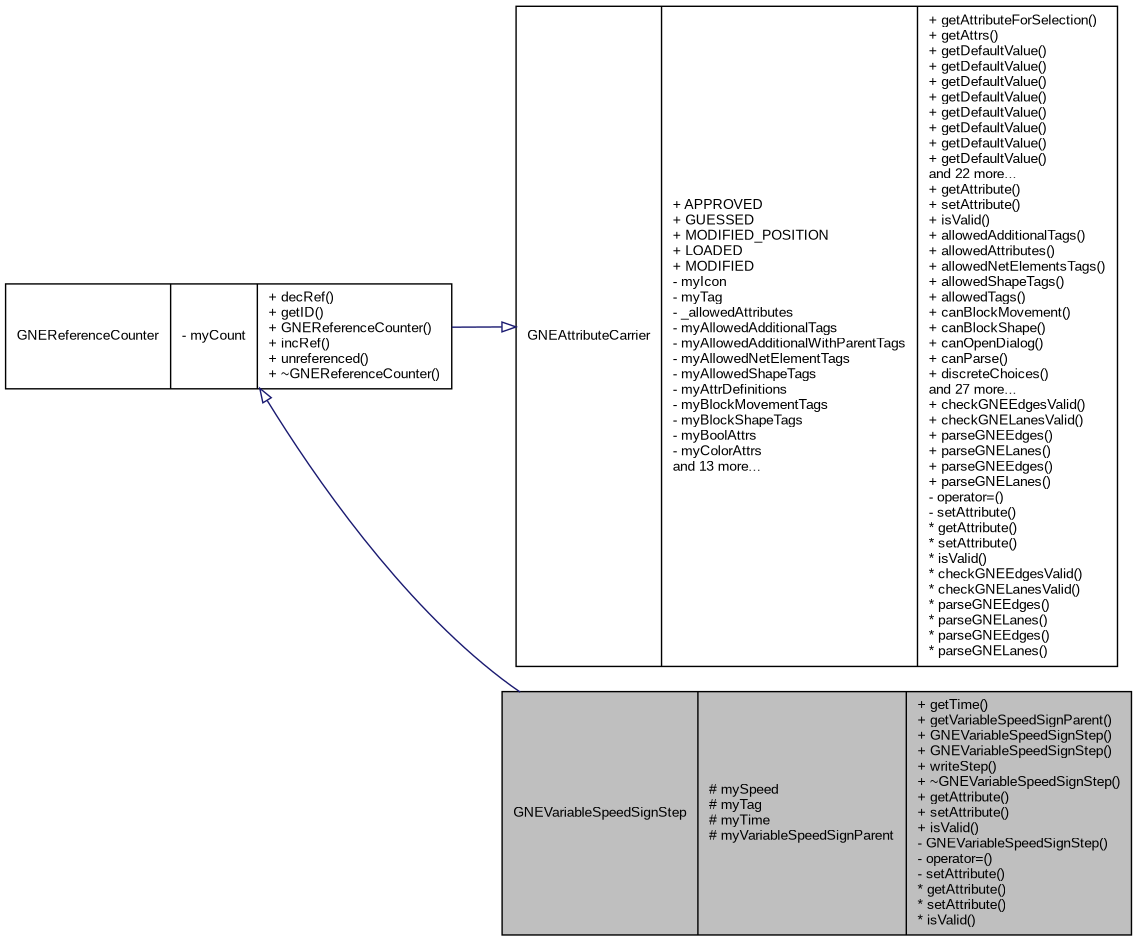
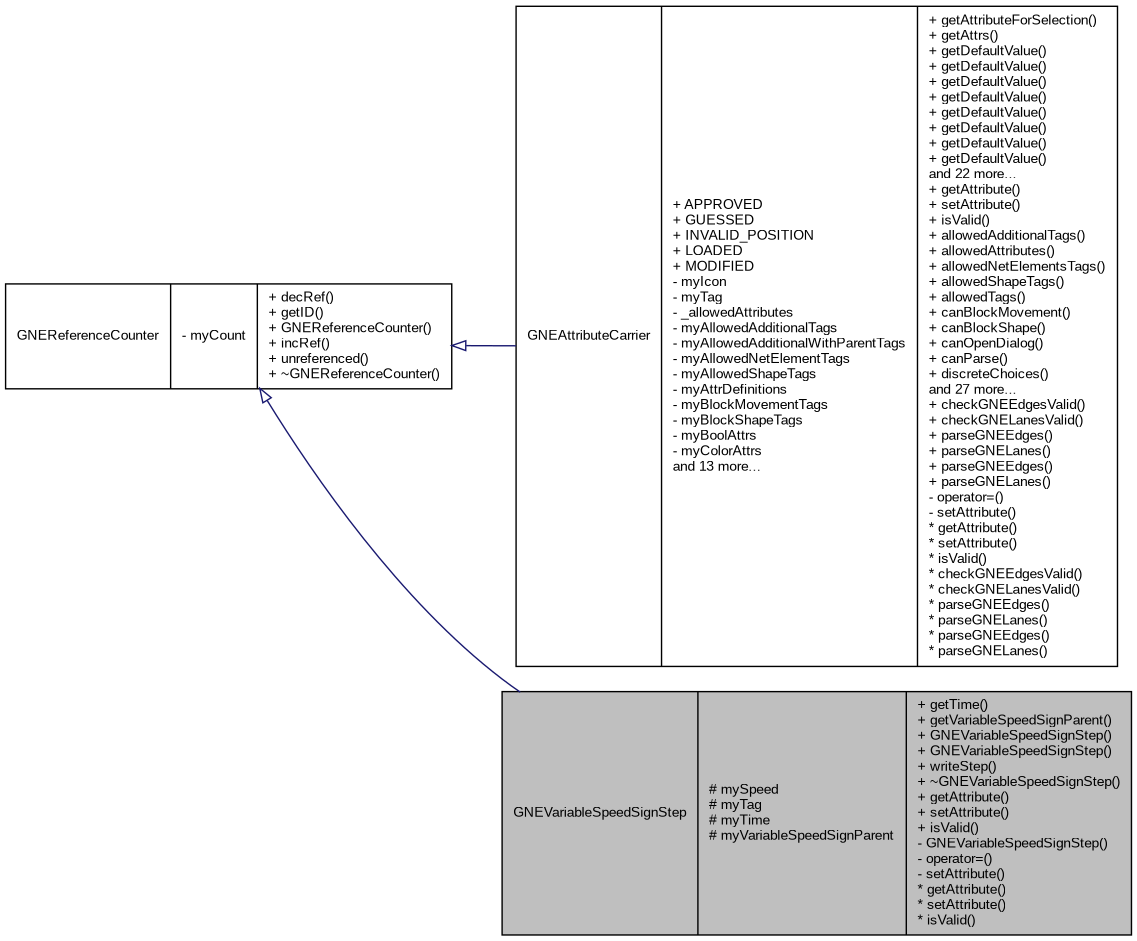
node "GNEAttributeCarrier": text "+ MODIFIED_POSITION" -> "+ INVALID_POSITION"
edge "GNEReferenceCounter" -> "GNEAttributeCarrier": reversed
